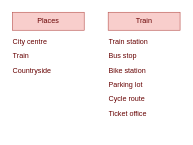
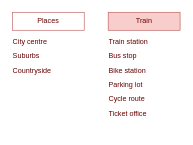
node "Places": fillcolor #f8cecc -> #ffffff
node "City centre Train Countryside": label "City centre Train Countryside" -> "City centre Suburbs Countryside"
